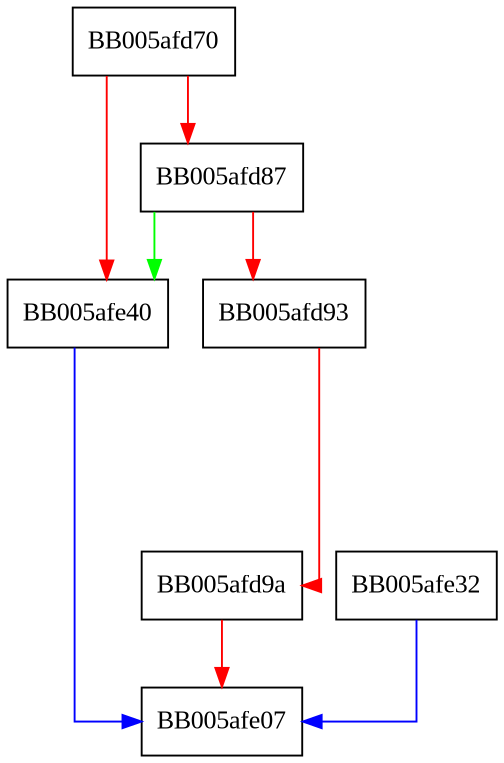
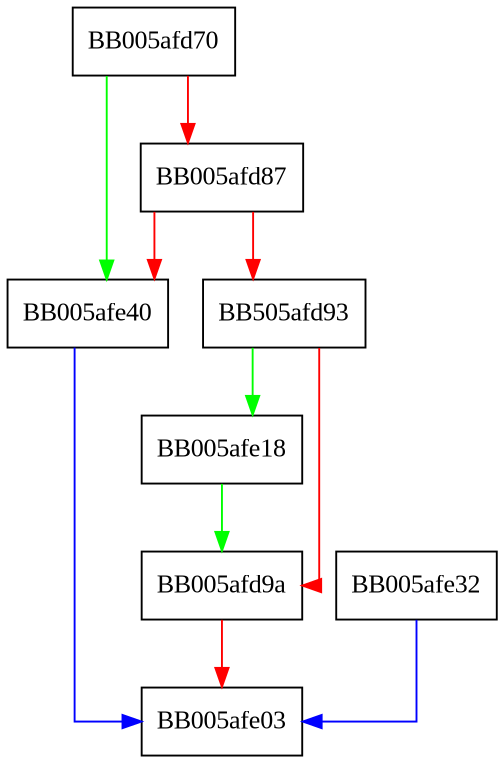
edge "BB005afd70" -> "BB005afe40": color red -> green
edge "BB005afd87" -> "BB005afe40": color green -> red
node "BB005afd93": label "BB005afd93" -> "BB505afd93"
node "BB005afe18": added
node "BB005afe07": label "BB005afe07" -> "BB005afe03"
